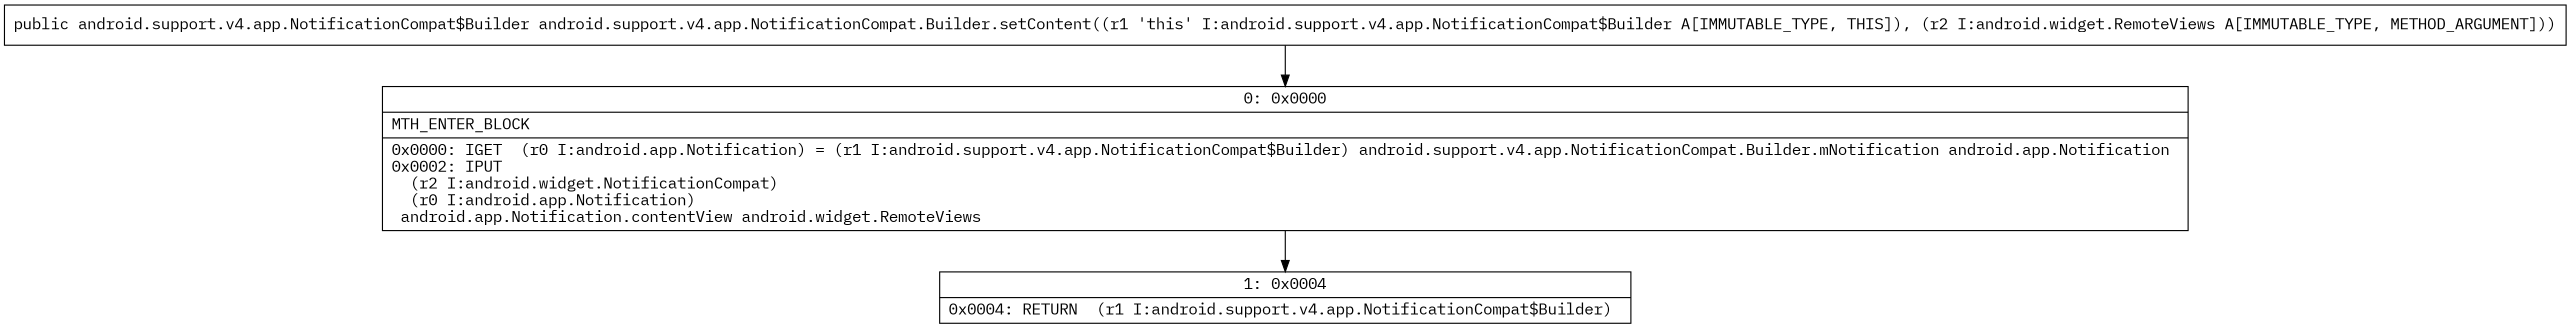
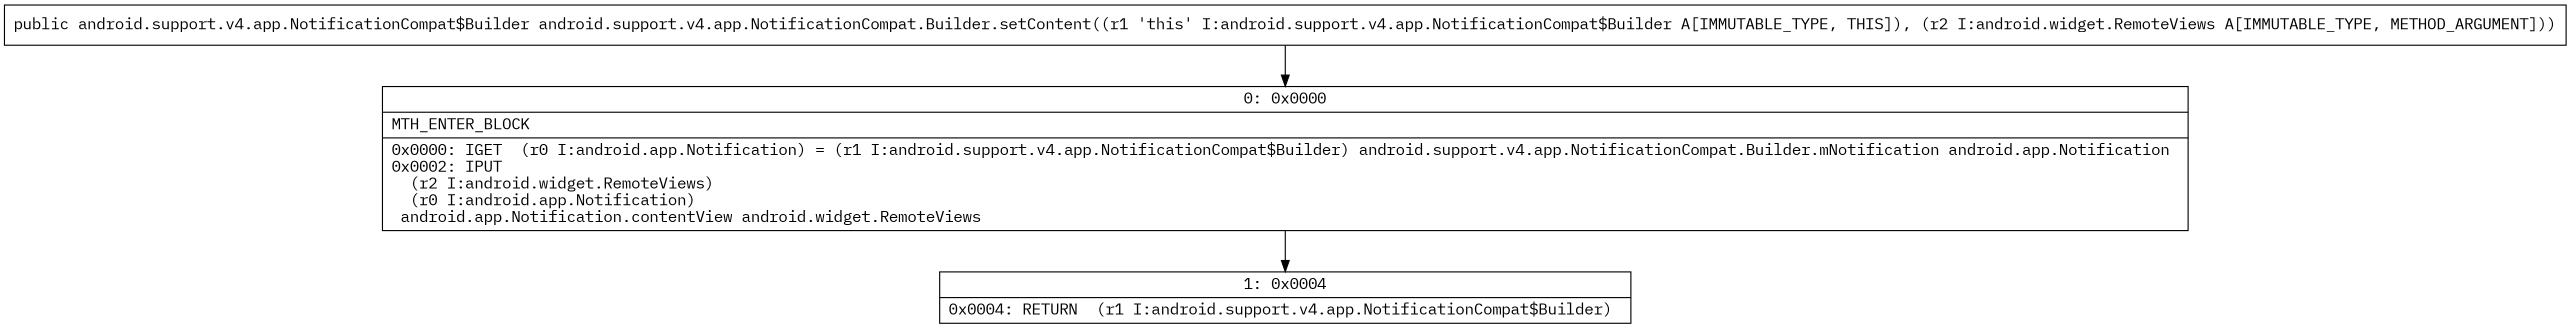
node "0: 0x0000": text "(r2 I:android.widget.NotificationCompat)" -> "(r2 I:android.widget.RemoteViews)"
